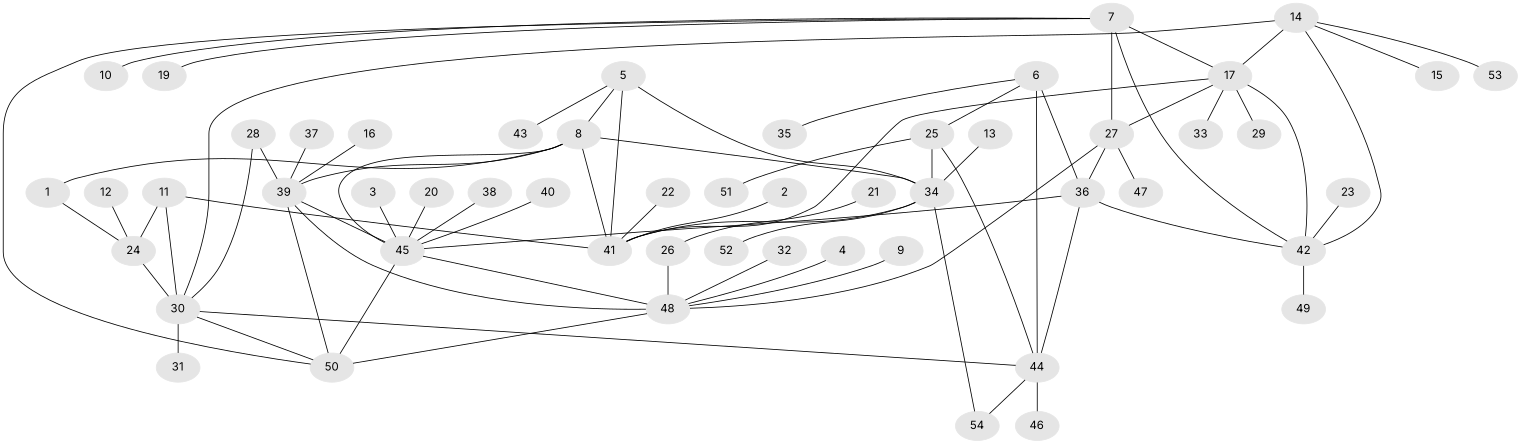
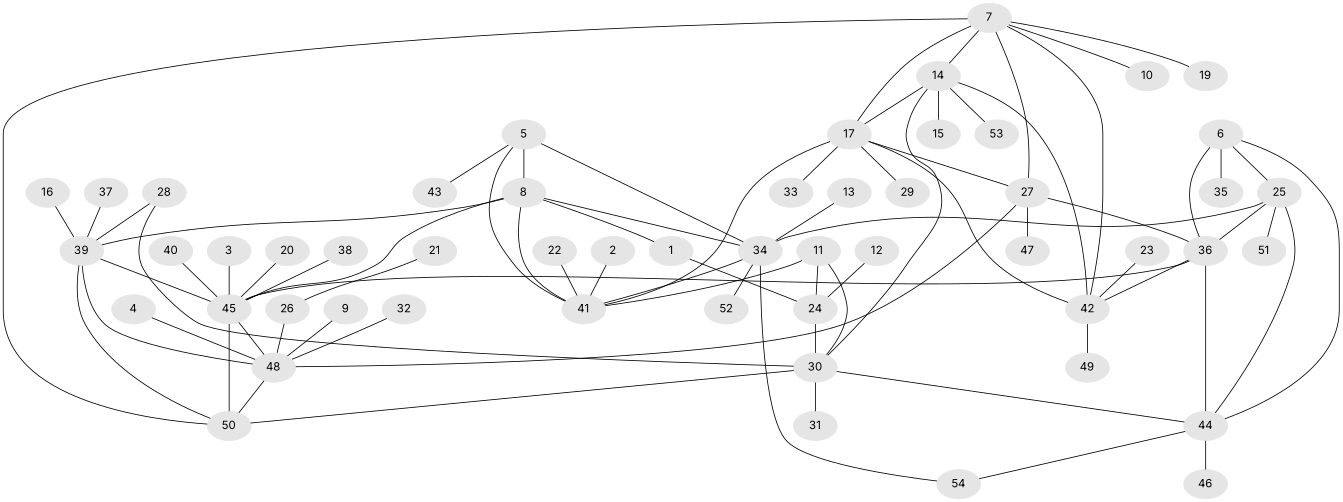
edge "7" -- "14": added
edge "25" -- "36": added
